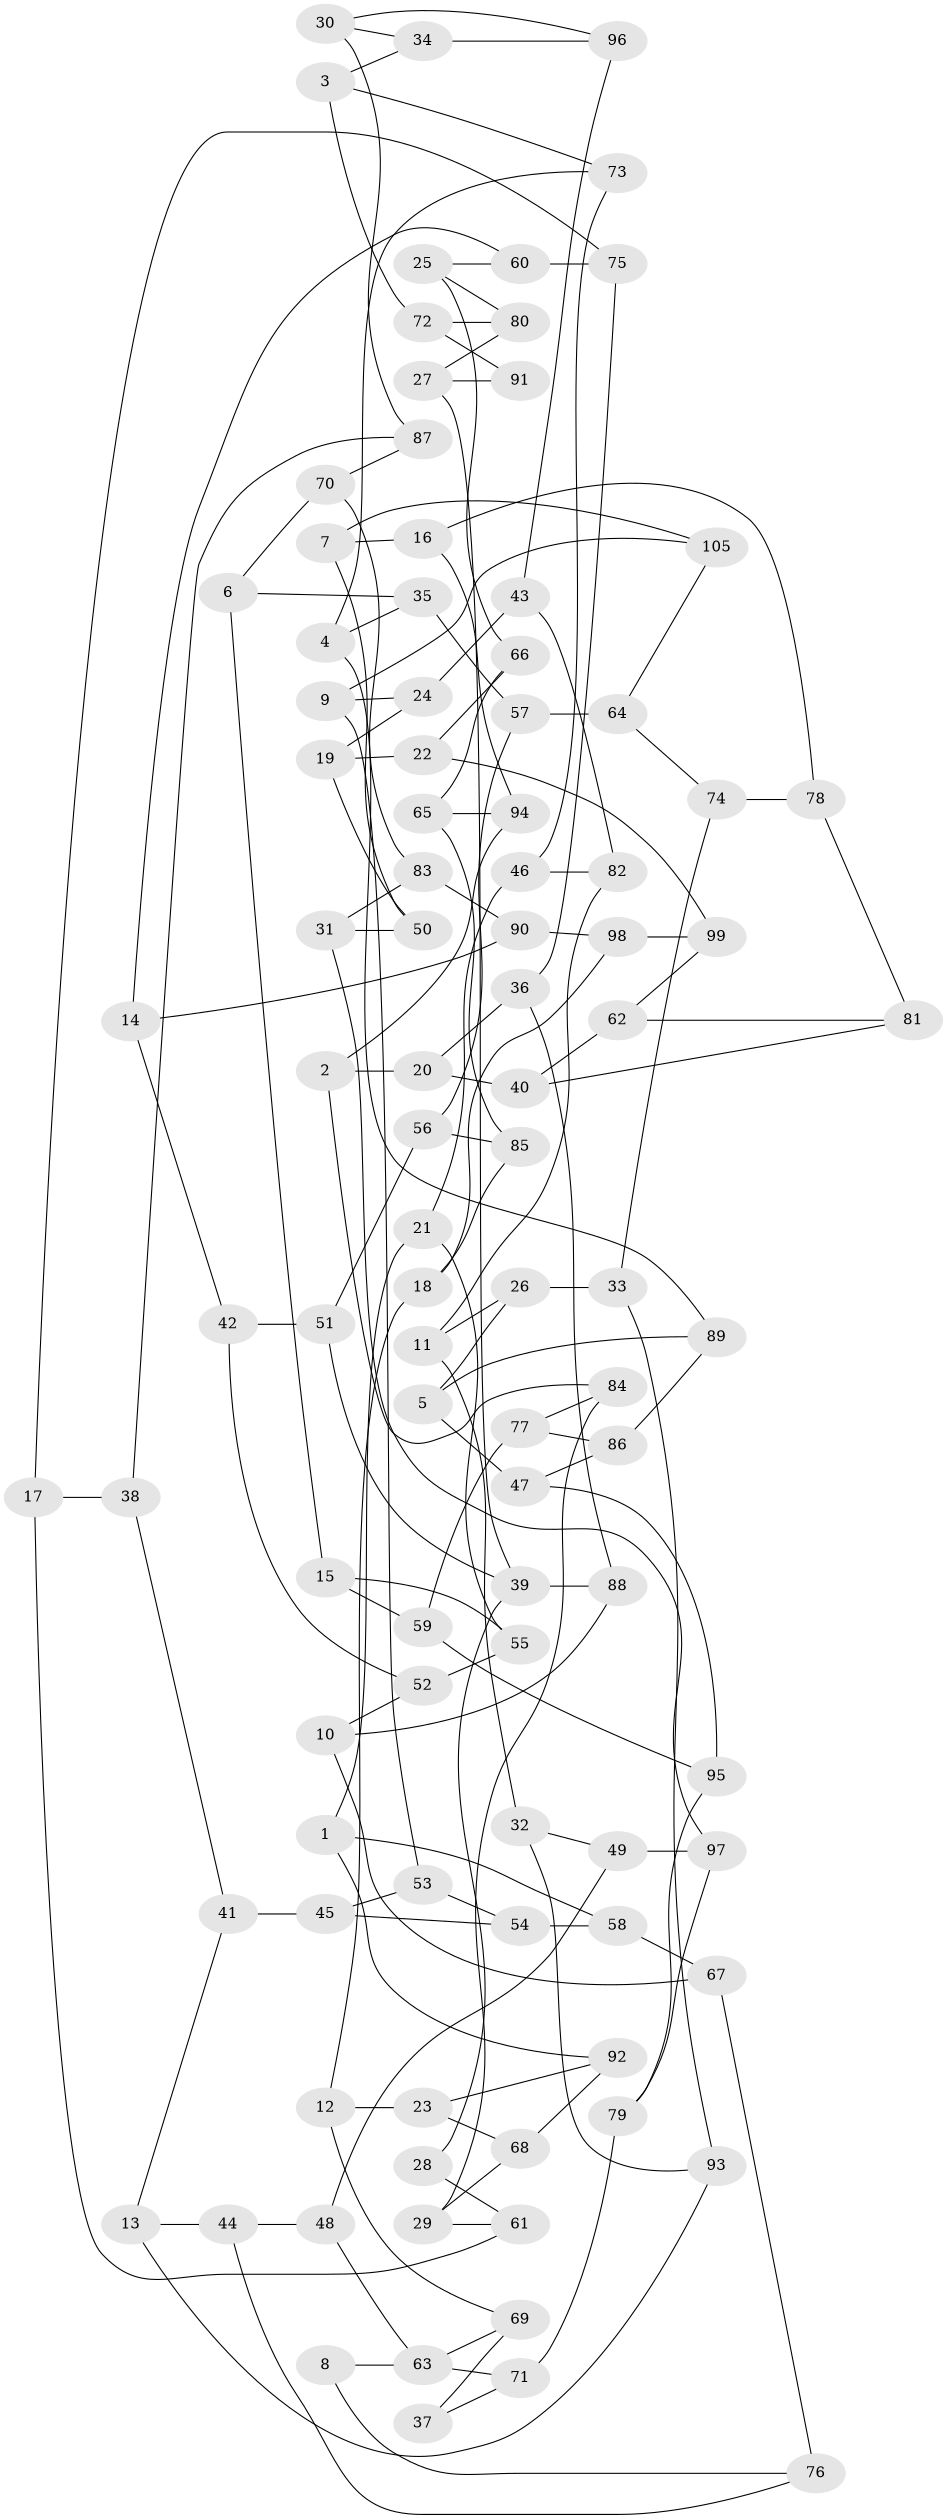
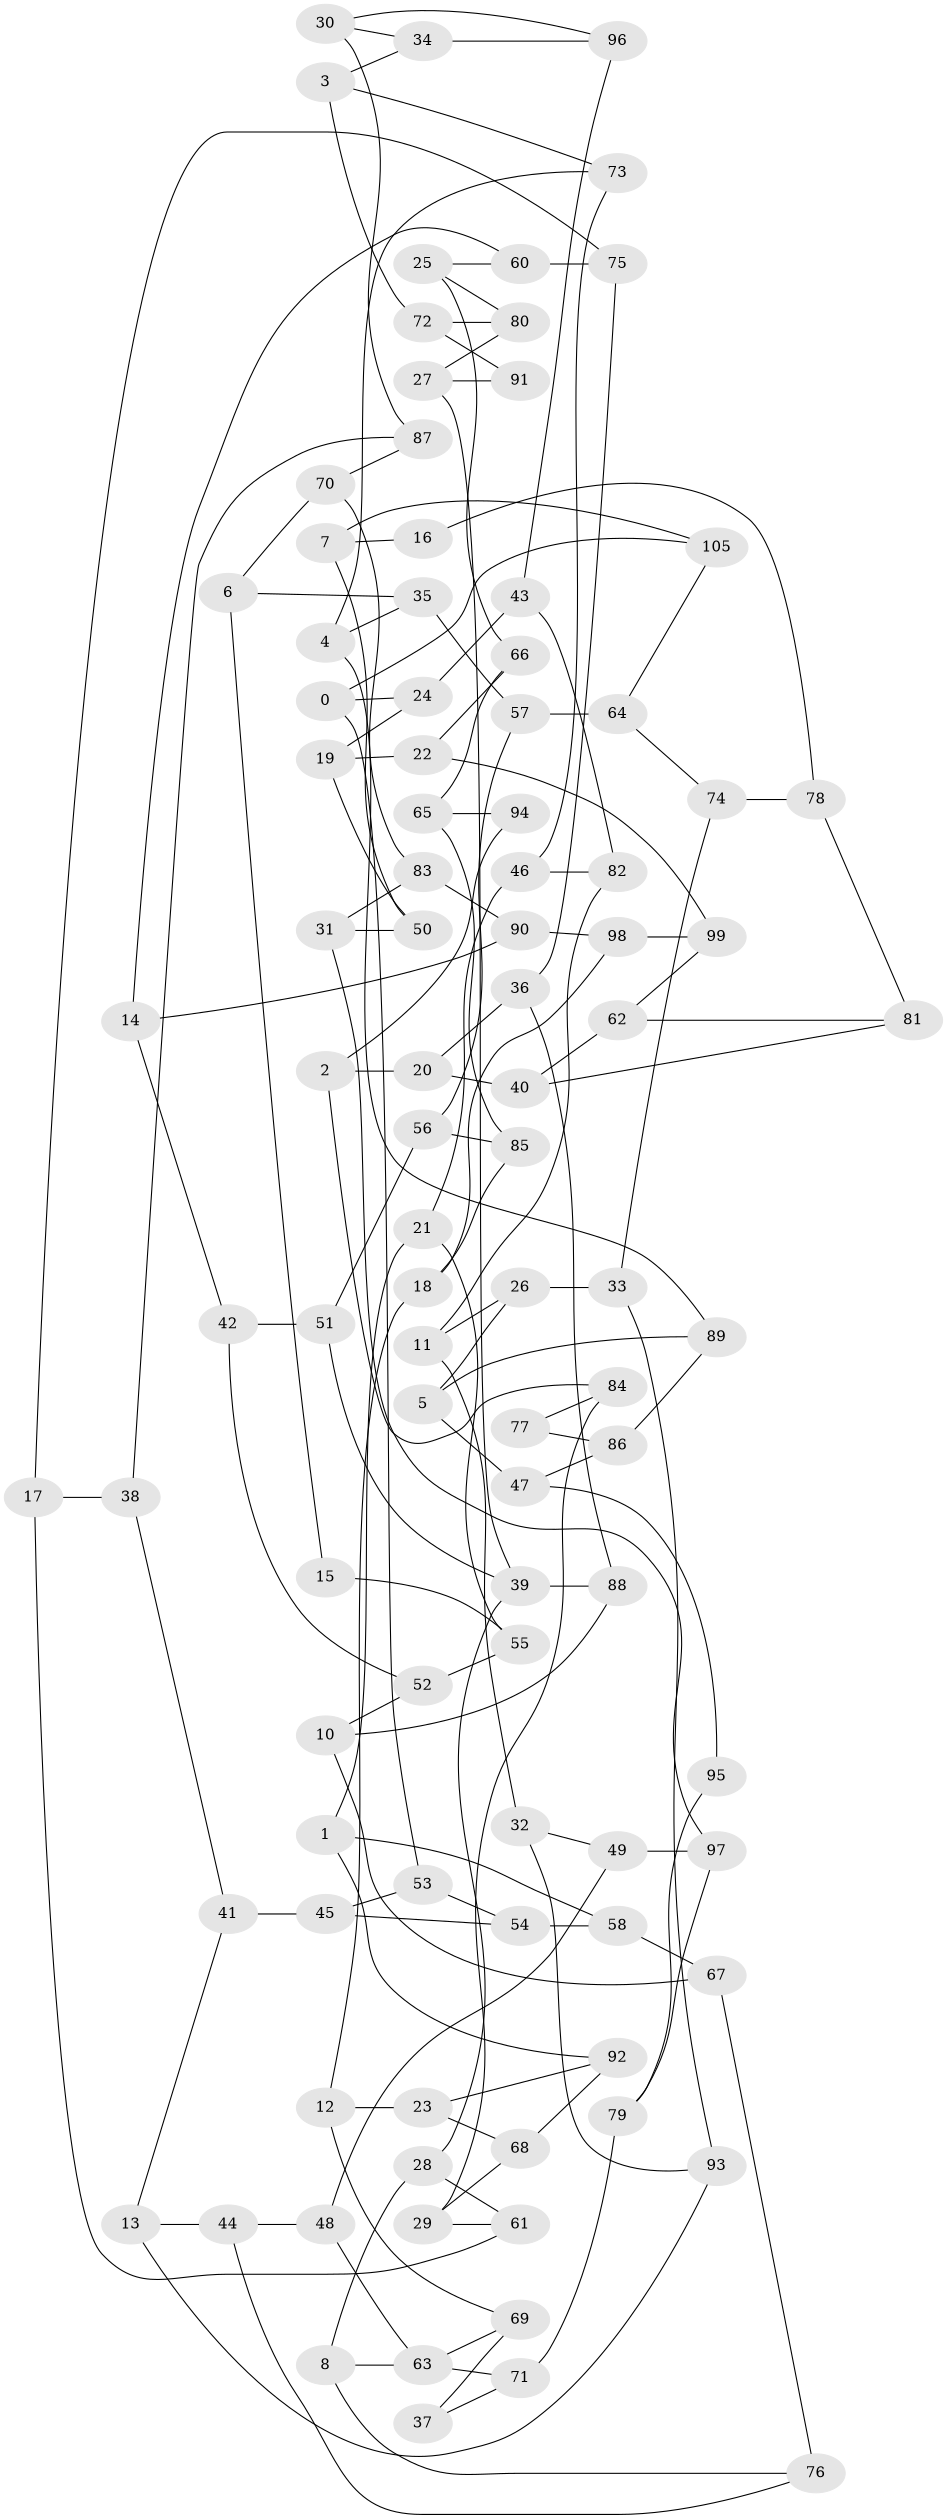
node "9": label "9" -> "0"
edge "16" -- "94": removed
node "59": removed
edge "28" -- "8": added
